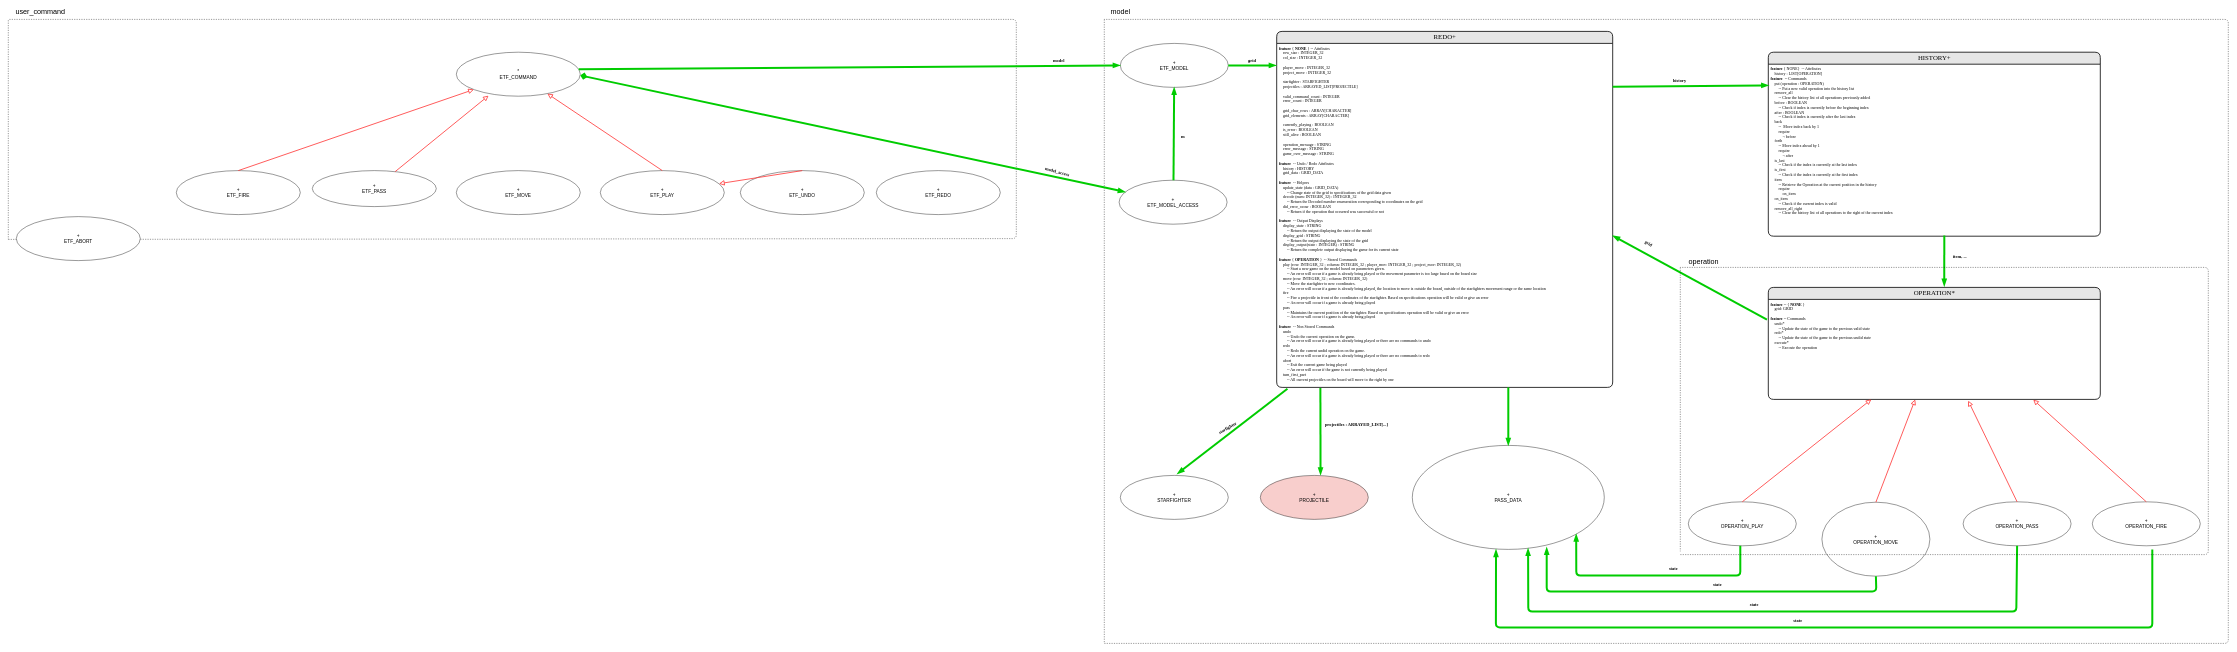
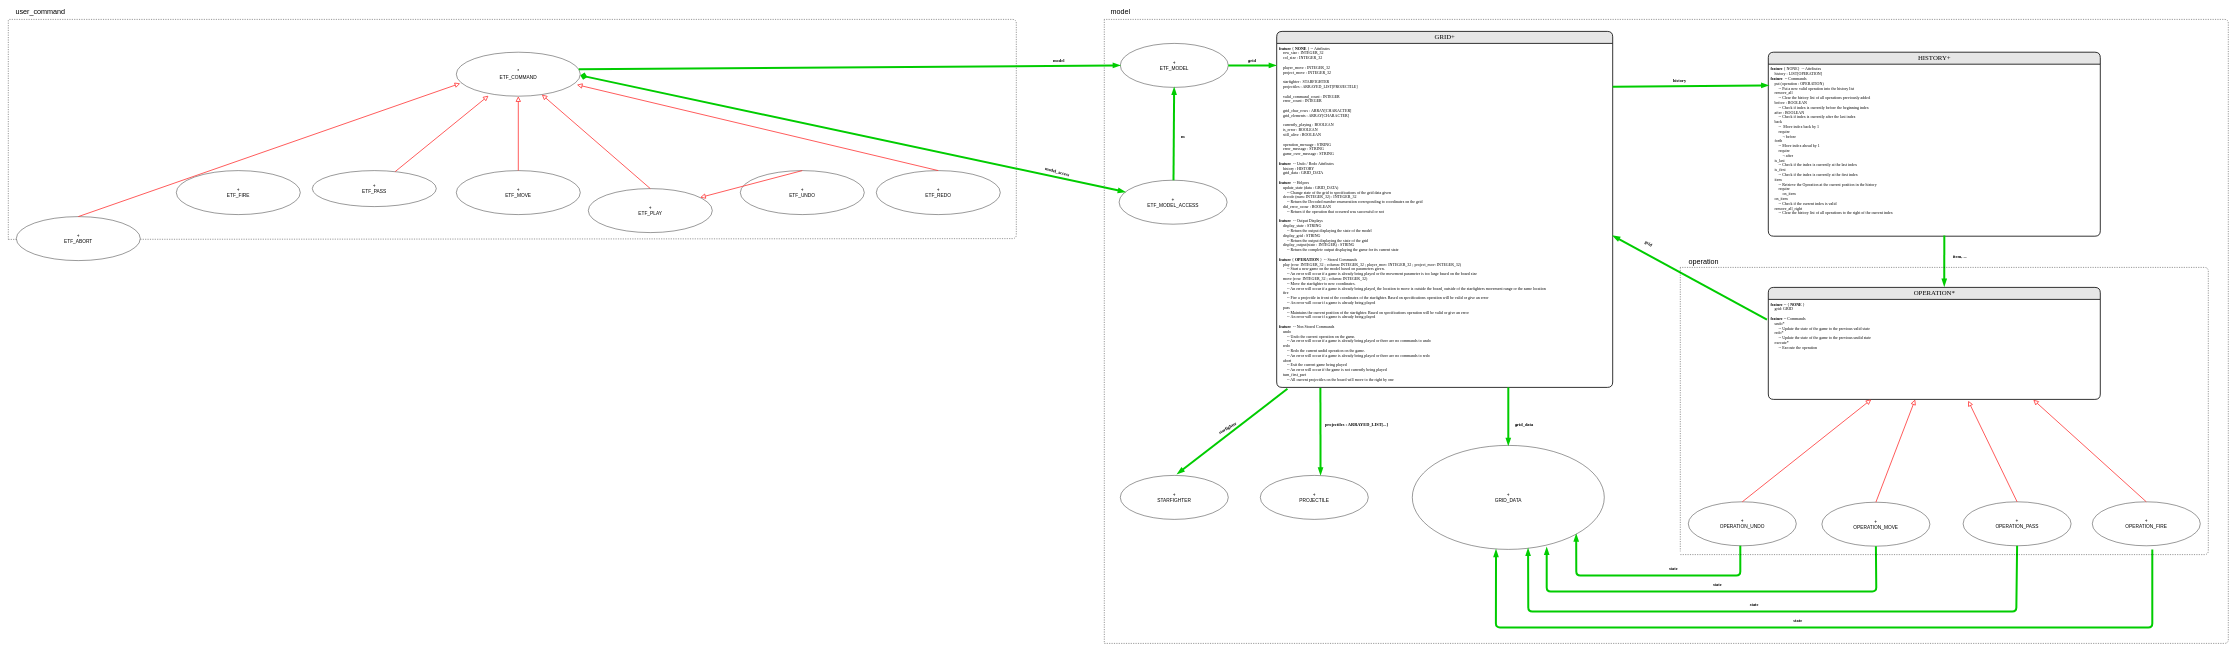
node "REDO+": label "REDO+" -> "GRID+"
edge "+ ETF_REDO" -> "* ETF_COMMAND": added
edge "+ ETF_FIRE" -> "* ETF_COMMAND": removed
edge "+ ETF_MOVE" -> "* ETF_COMMAND": added
edge "+ ETF_ABORT" -> "* ETF_COMMAND": added
node "+ ETF_PLAY": moved (662, 193) -> (650, 211)
node "grid_data": added
node "+ PROJECTILE": fillcolor #f8cecc -> #ffffff
node "+ PASS_DATA": label "+ PASS_DATA" -> "+ GRID_DATA"
node "+ OPERATION_PLAY": label "+ OPERATION_PLAY" -> "+ OPERATION_UNDO"
node "+ OPERATION_MOVE": size 108x74 -> 108x44
